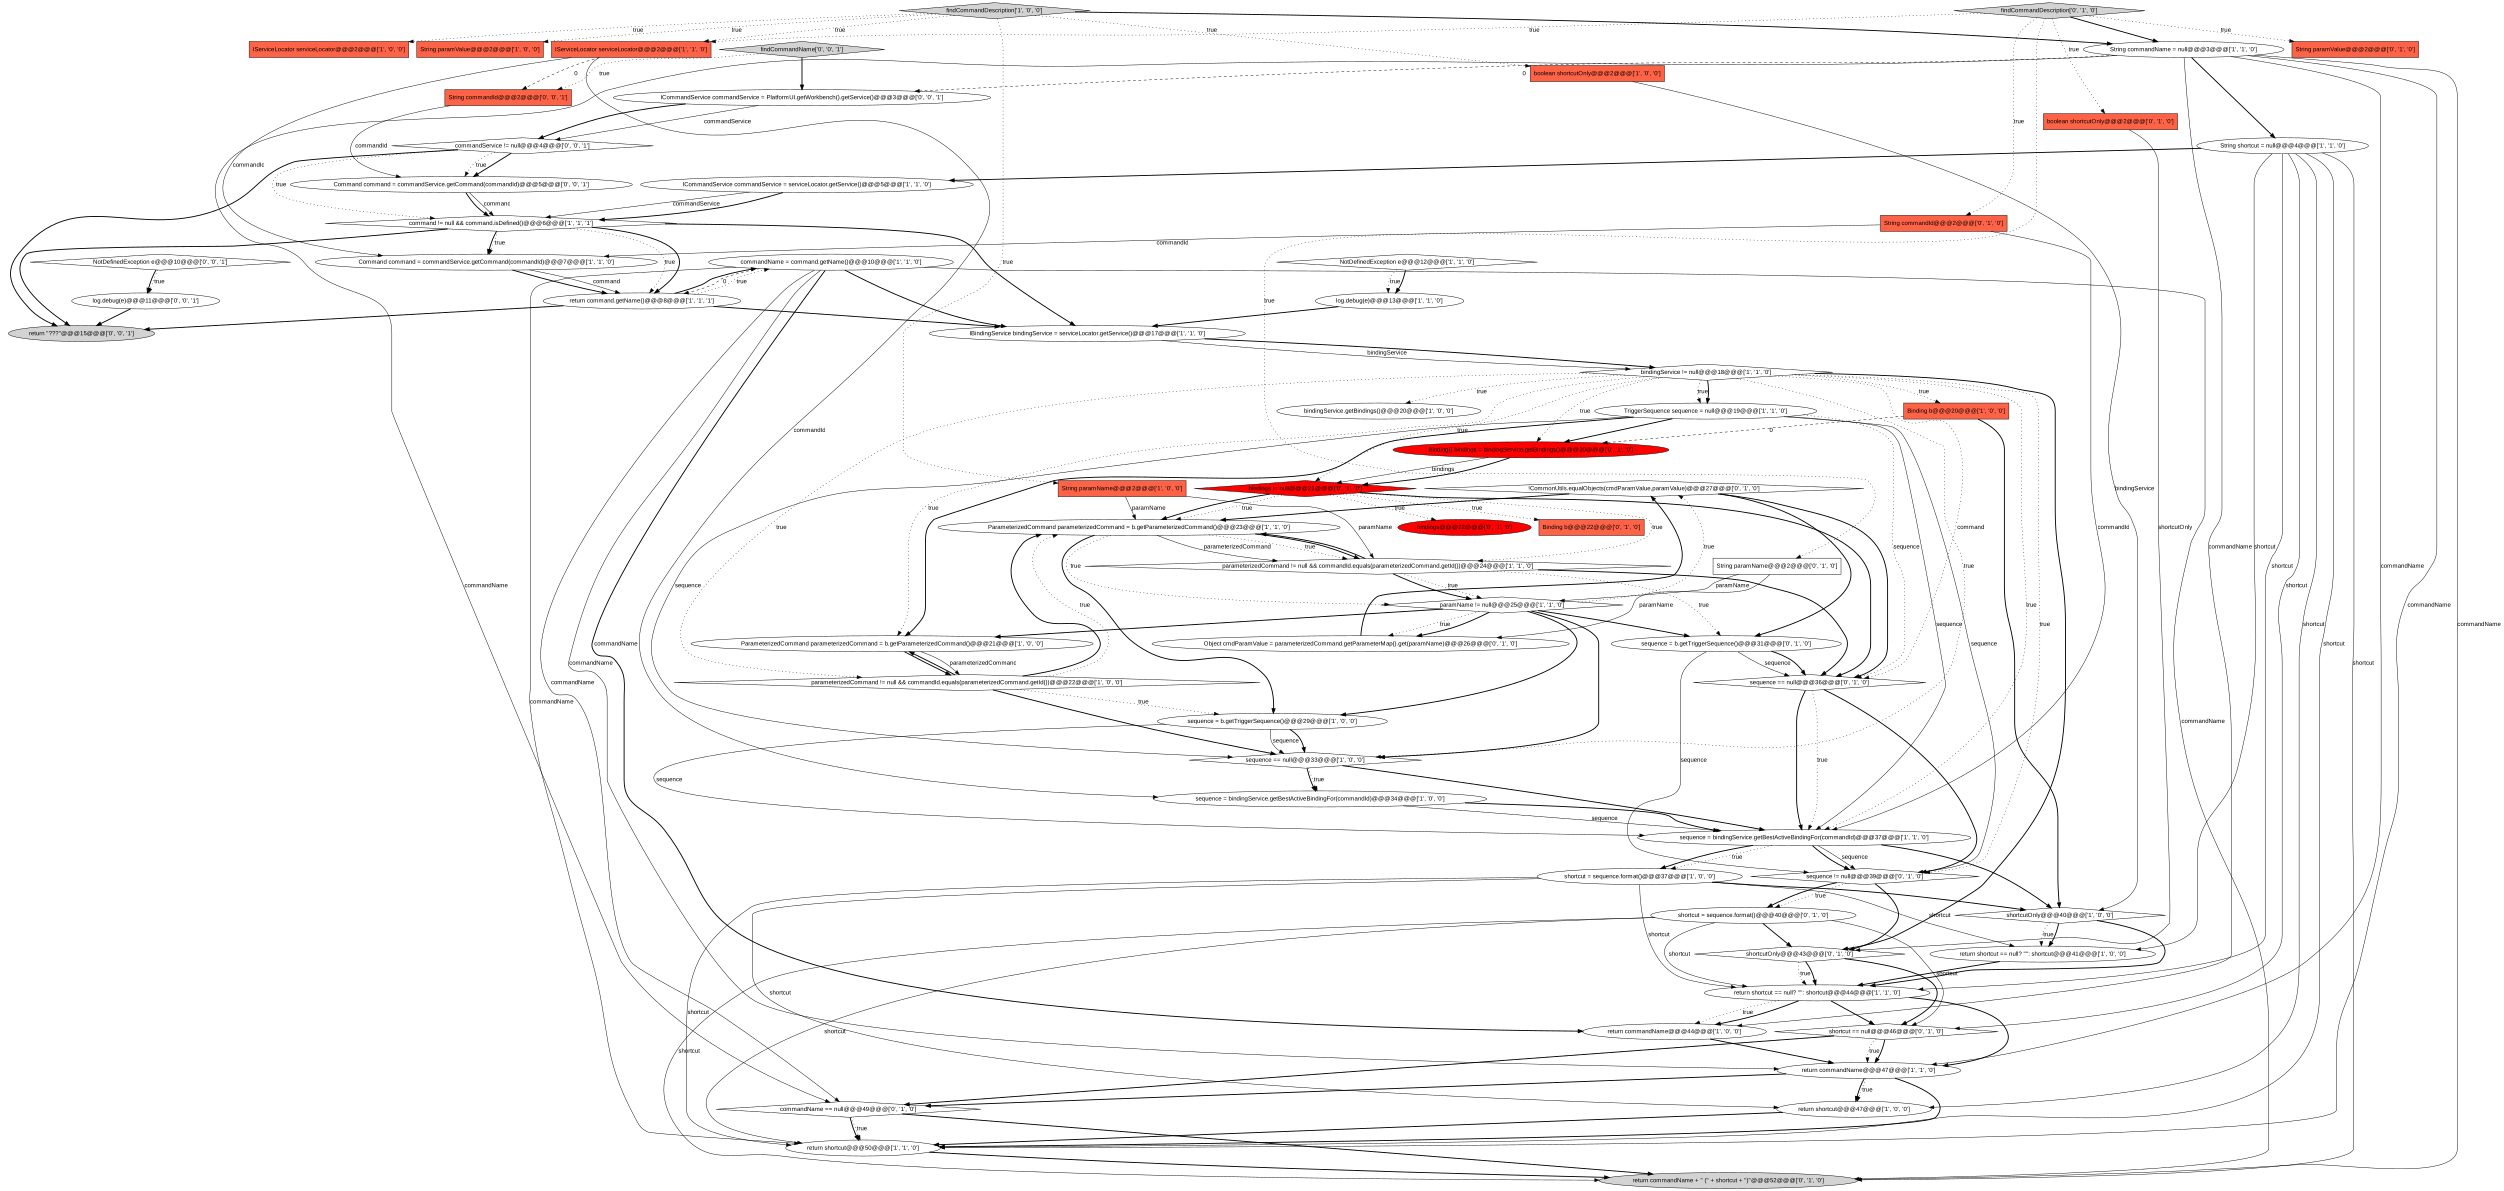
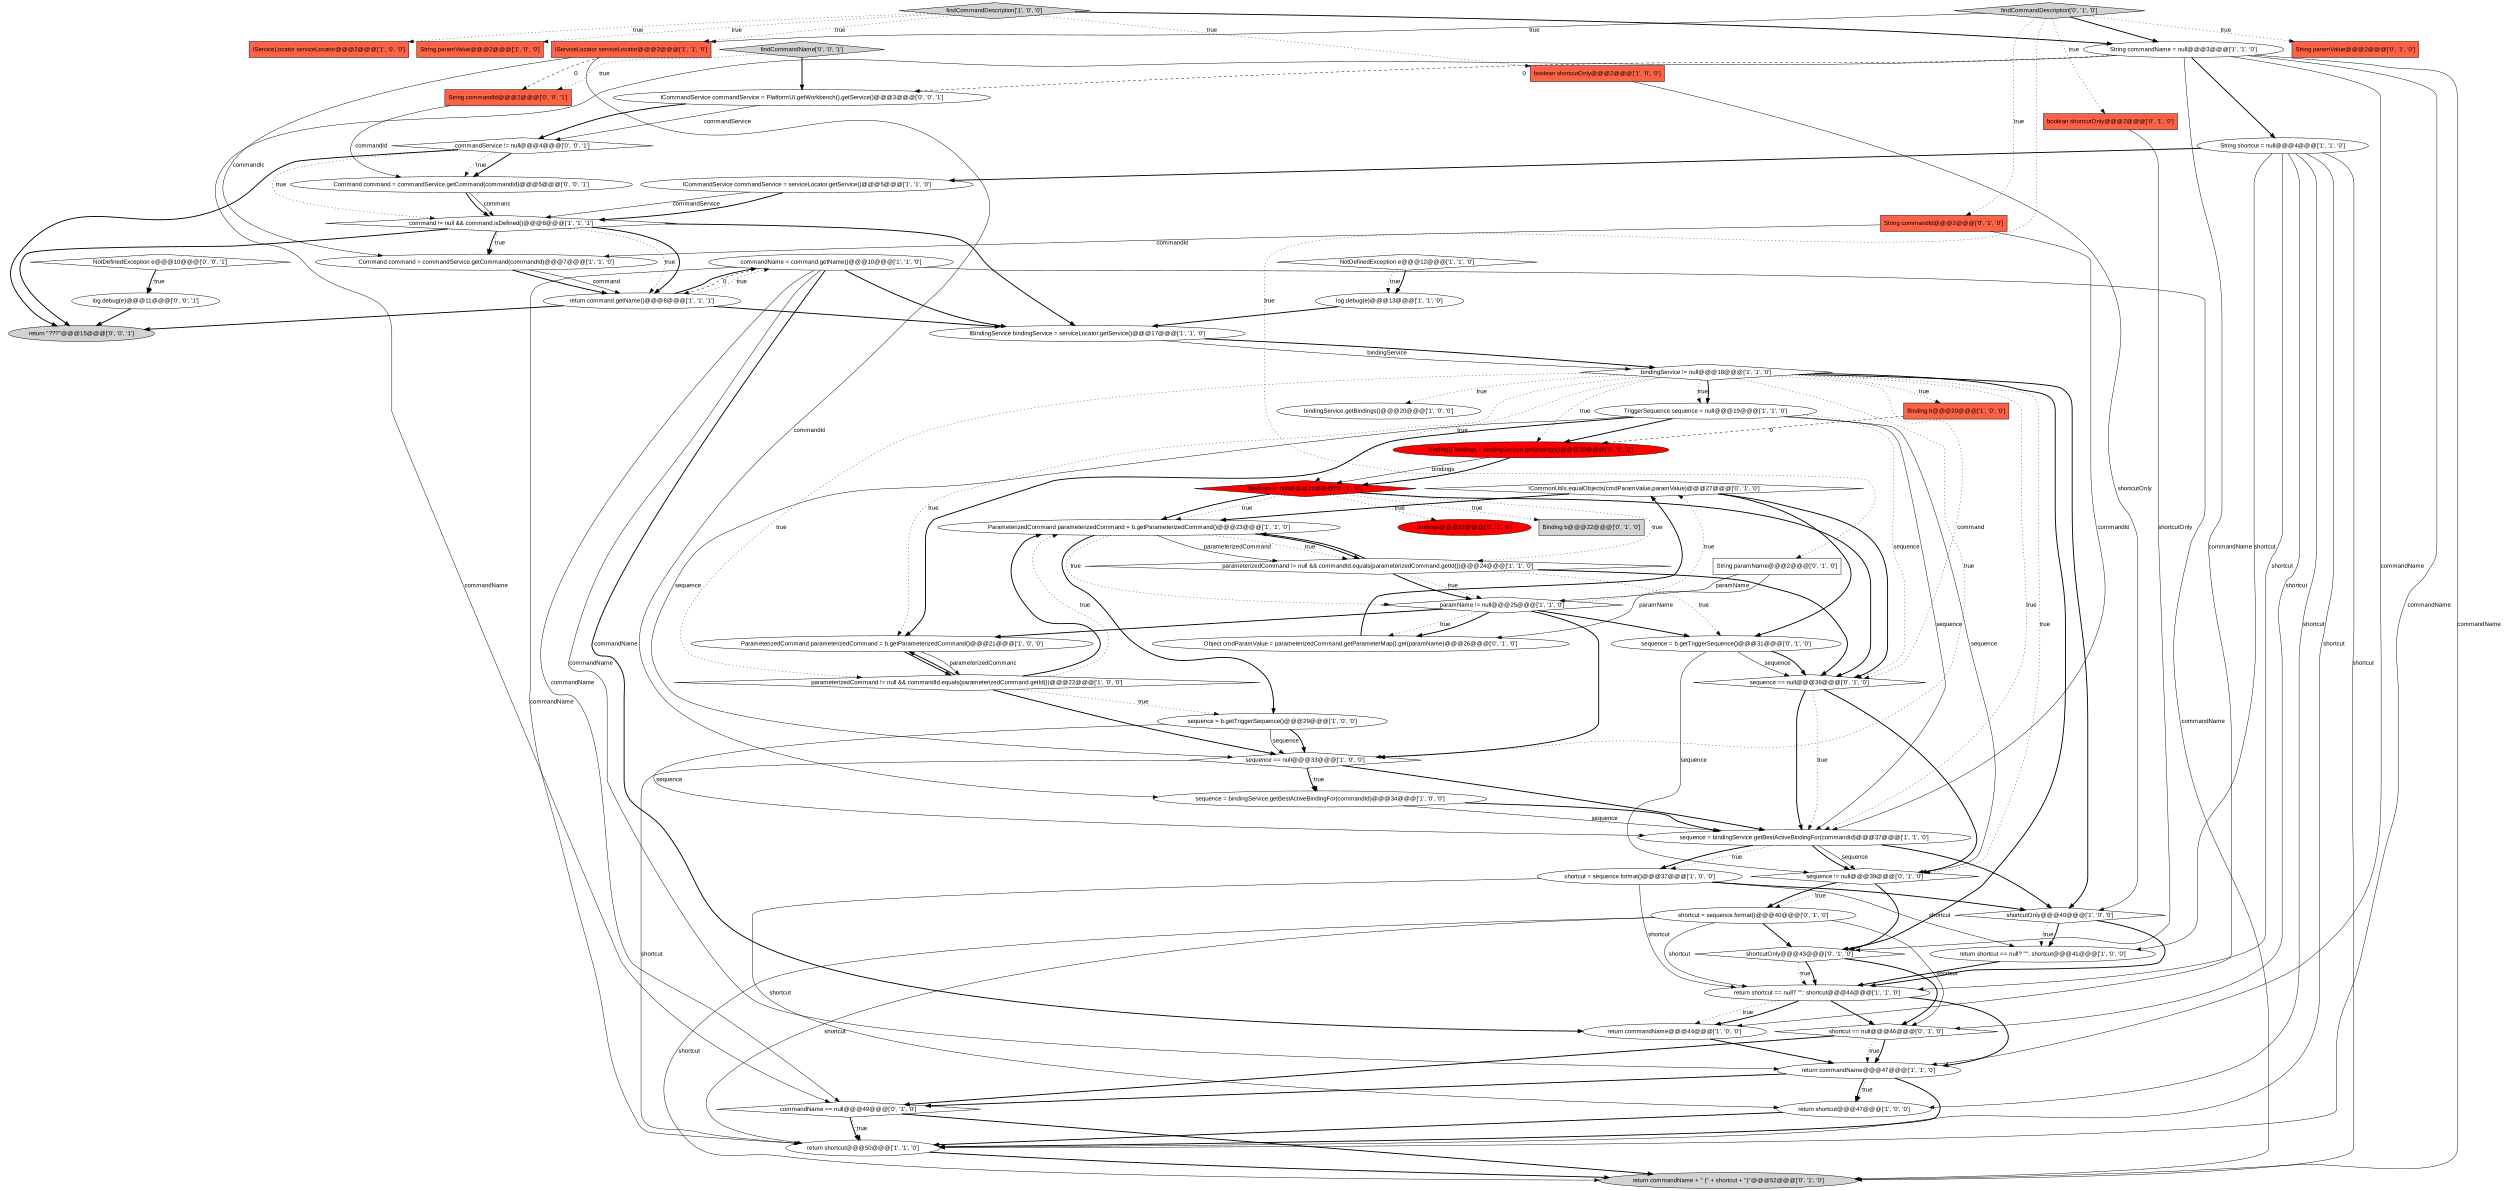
edge "findCommandDescription['0', '1', '0']" -> "IServiceLocator serviceLocator@@@2@@@['1', '1', '0']": style dotted -> solid
node "String paramName@@@2@@@['1', '0', '0']": removed
edge "boolean shortcutOnly@@@2@@@['1', '0', '0']" -> "shortcutOnly@@@40@@@['1', '0', '0']": label "bindingService" -> "shortcutOnly"
node "Binding b@@@22@@@['0', '1', '0']": fillcolor tomato -> lightgray
edge "Binding b@@@20@@@['1', '0', '0']" -> "shortcutOnly@@@40@@@['1', '0', '0']": now "bindingService != null@@@18@@@['1', '1', '0']" -> "shortcutOnly@@@40@@@['1', '0', '0']"
edge "paramName != null@@@25@@@['1', '1', '0']" -> "sequence = b.getTriggerSequence()@@@29@@@['1', '0', '0']": removed
edge "shortcut = sequence.format()@@@37@@@['1', '0', '0']" -> "return shortcut@@@50@@@['1', '1', '0']": now "sequence == null@@@33@@@['1', '0', '0']" -> "return shortcut@@@50@@@['1', '1', '0']"
